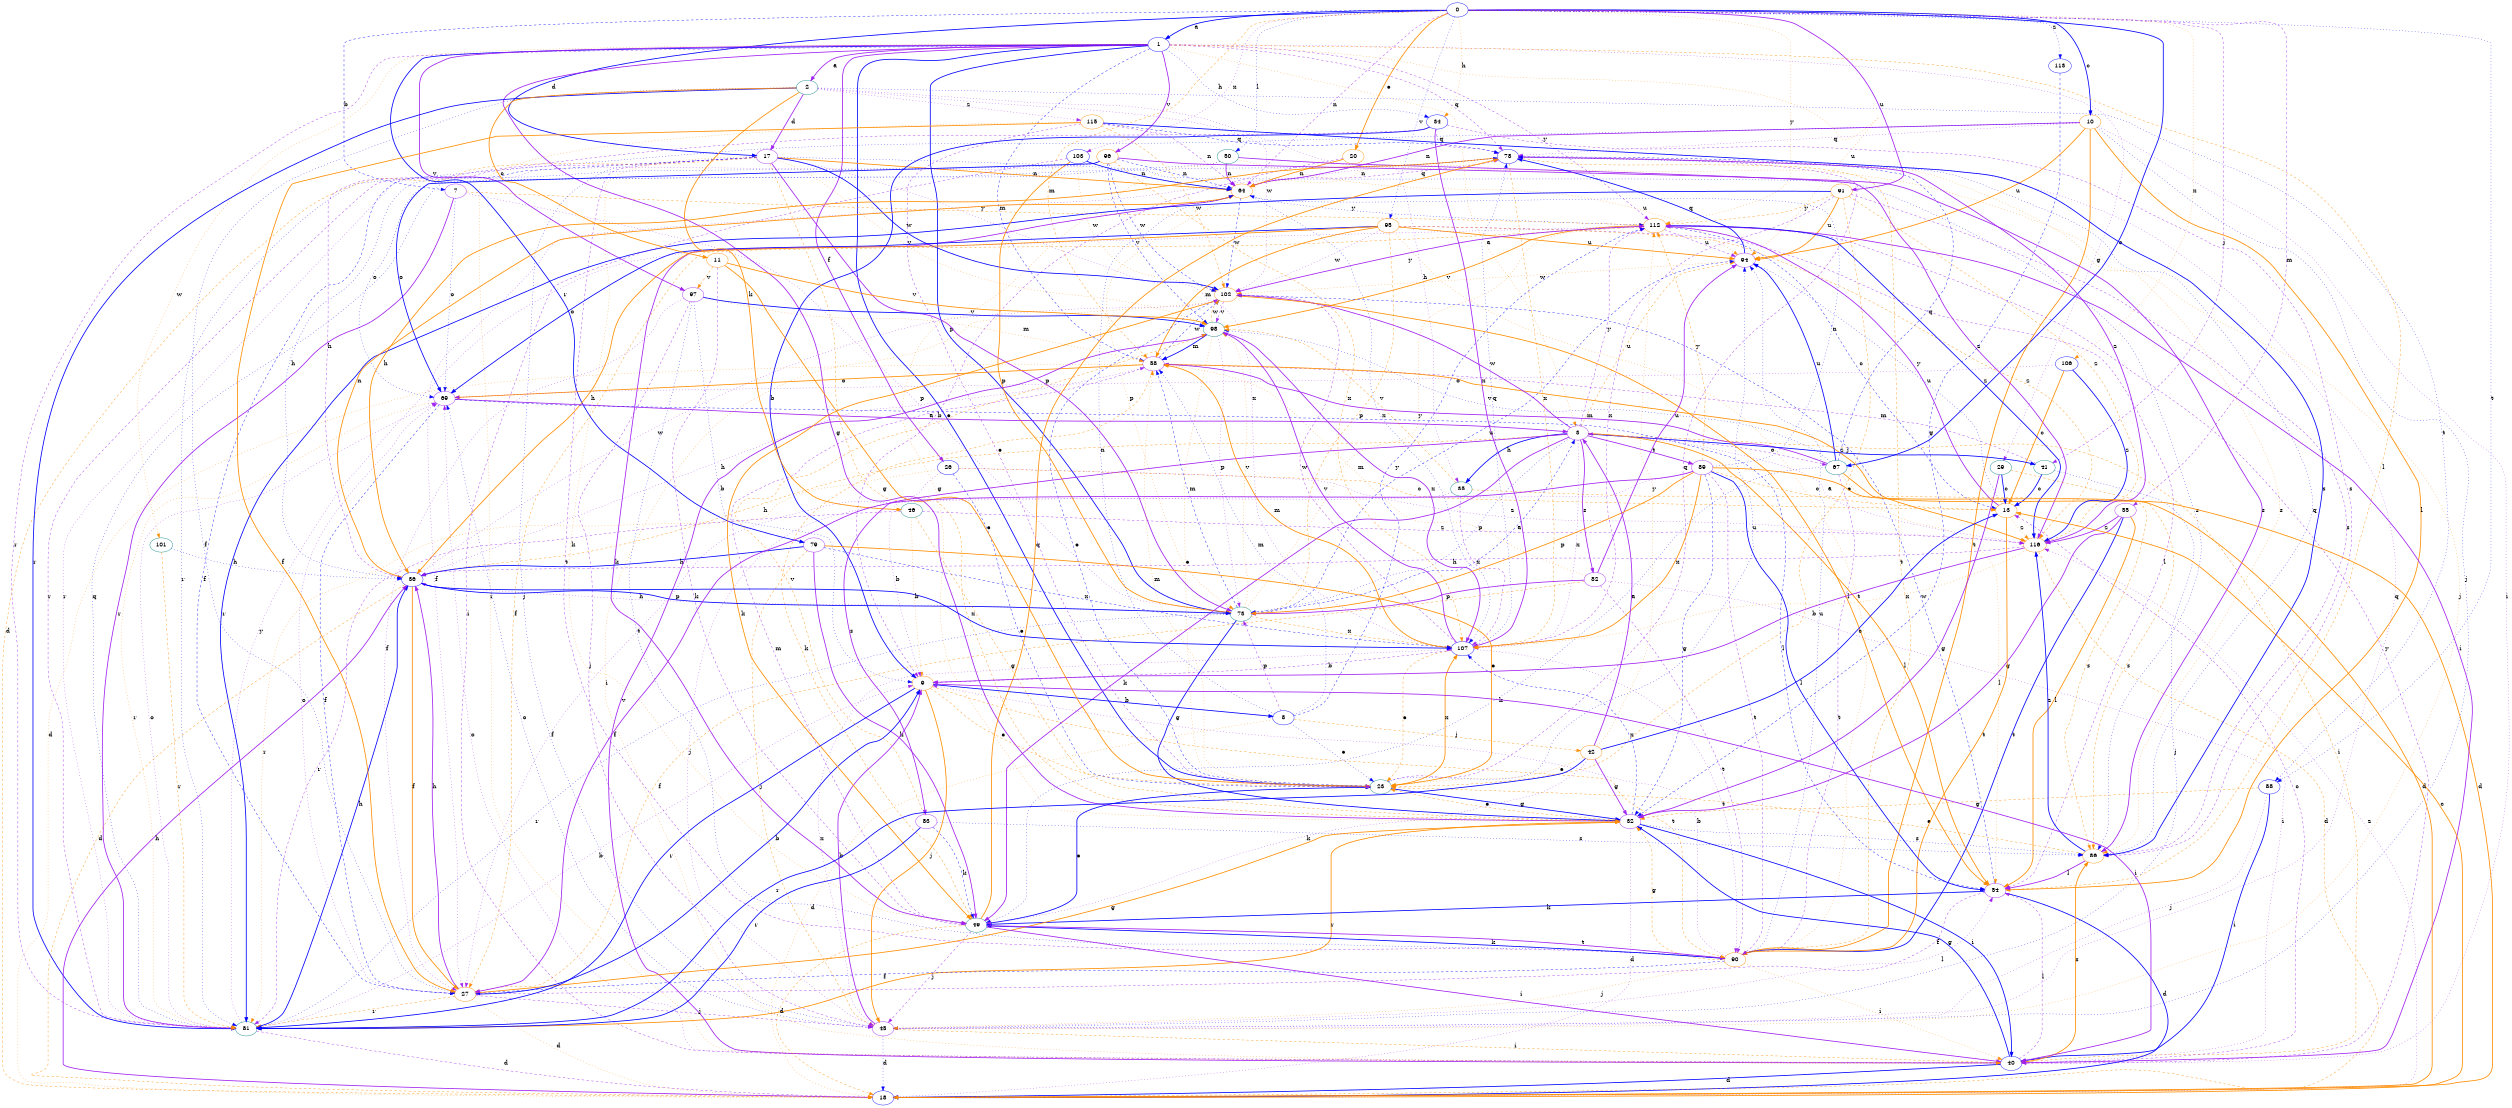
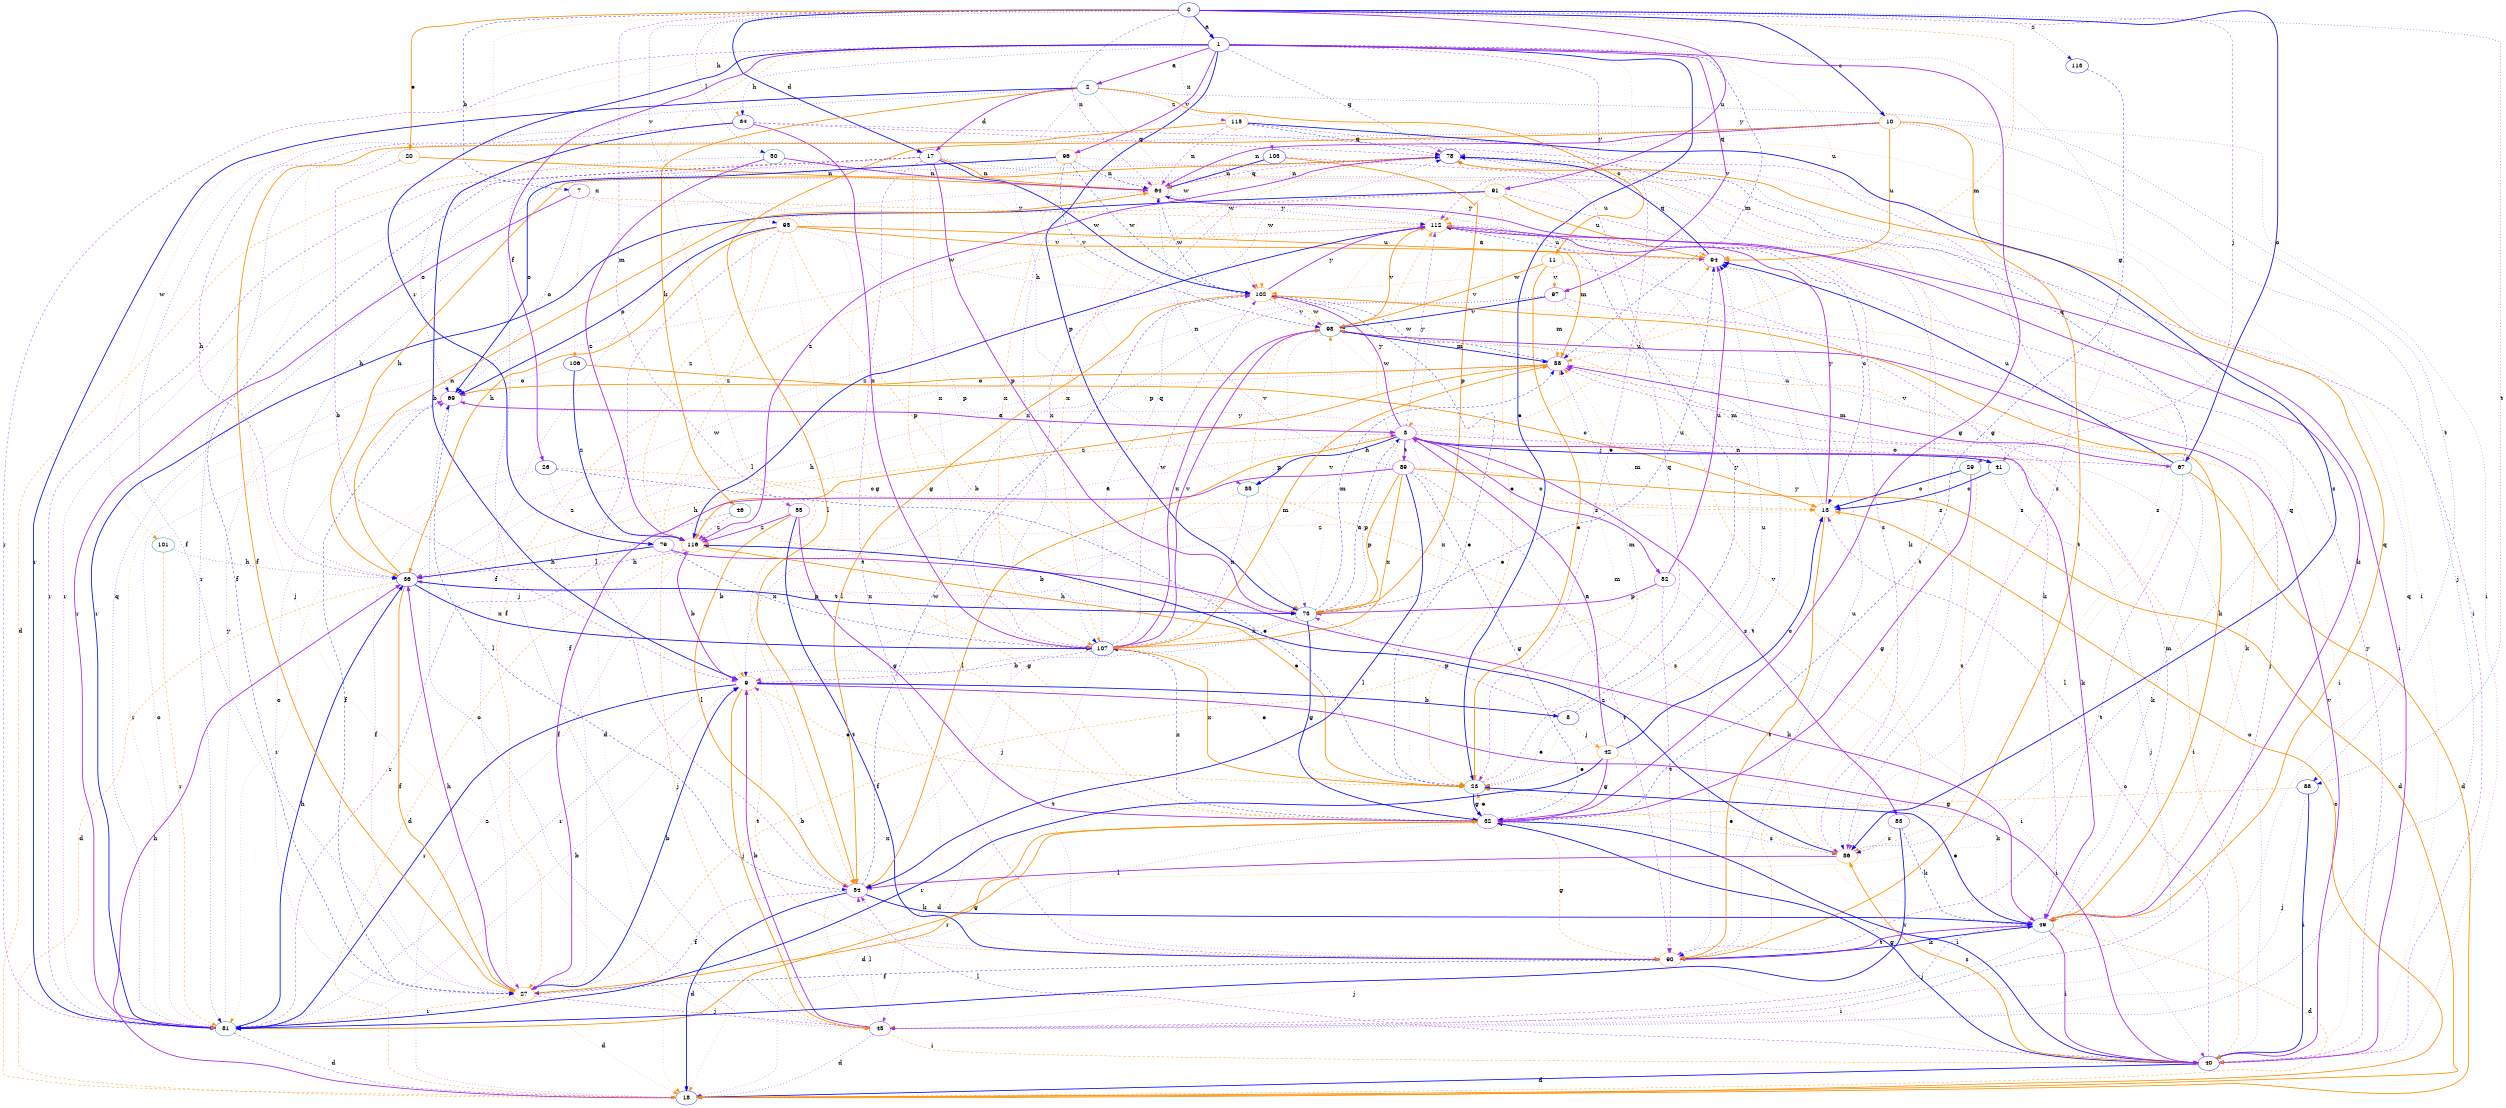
edge "96" -> "86": style bold -> dotted
edge "79" -> "23": now "116" -> "23"
